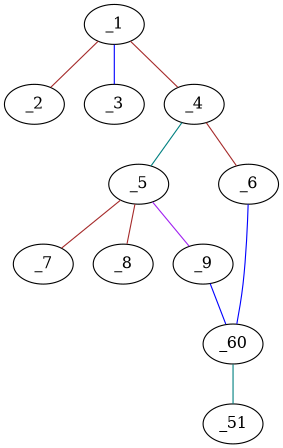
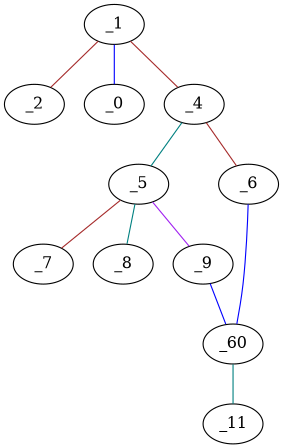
node "_3": label "_3" -> "_0"
edge "_5" -- "_8": color brown -> teal
node "_51": label "_51" -> "_11"
